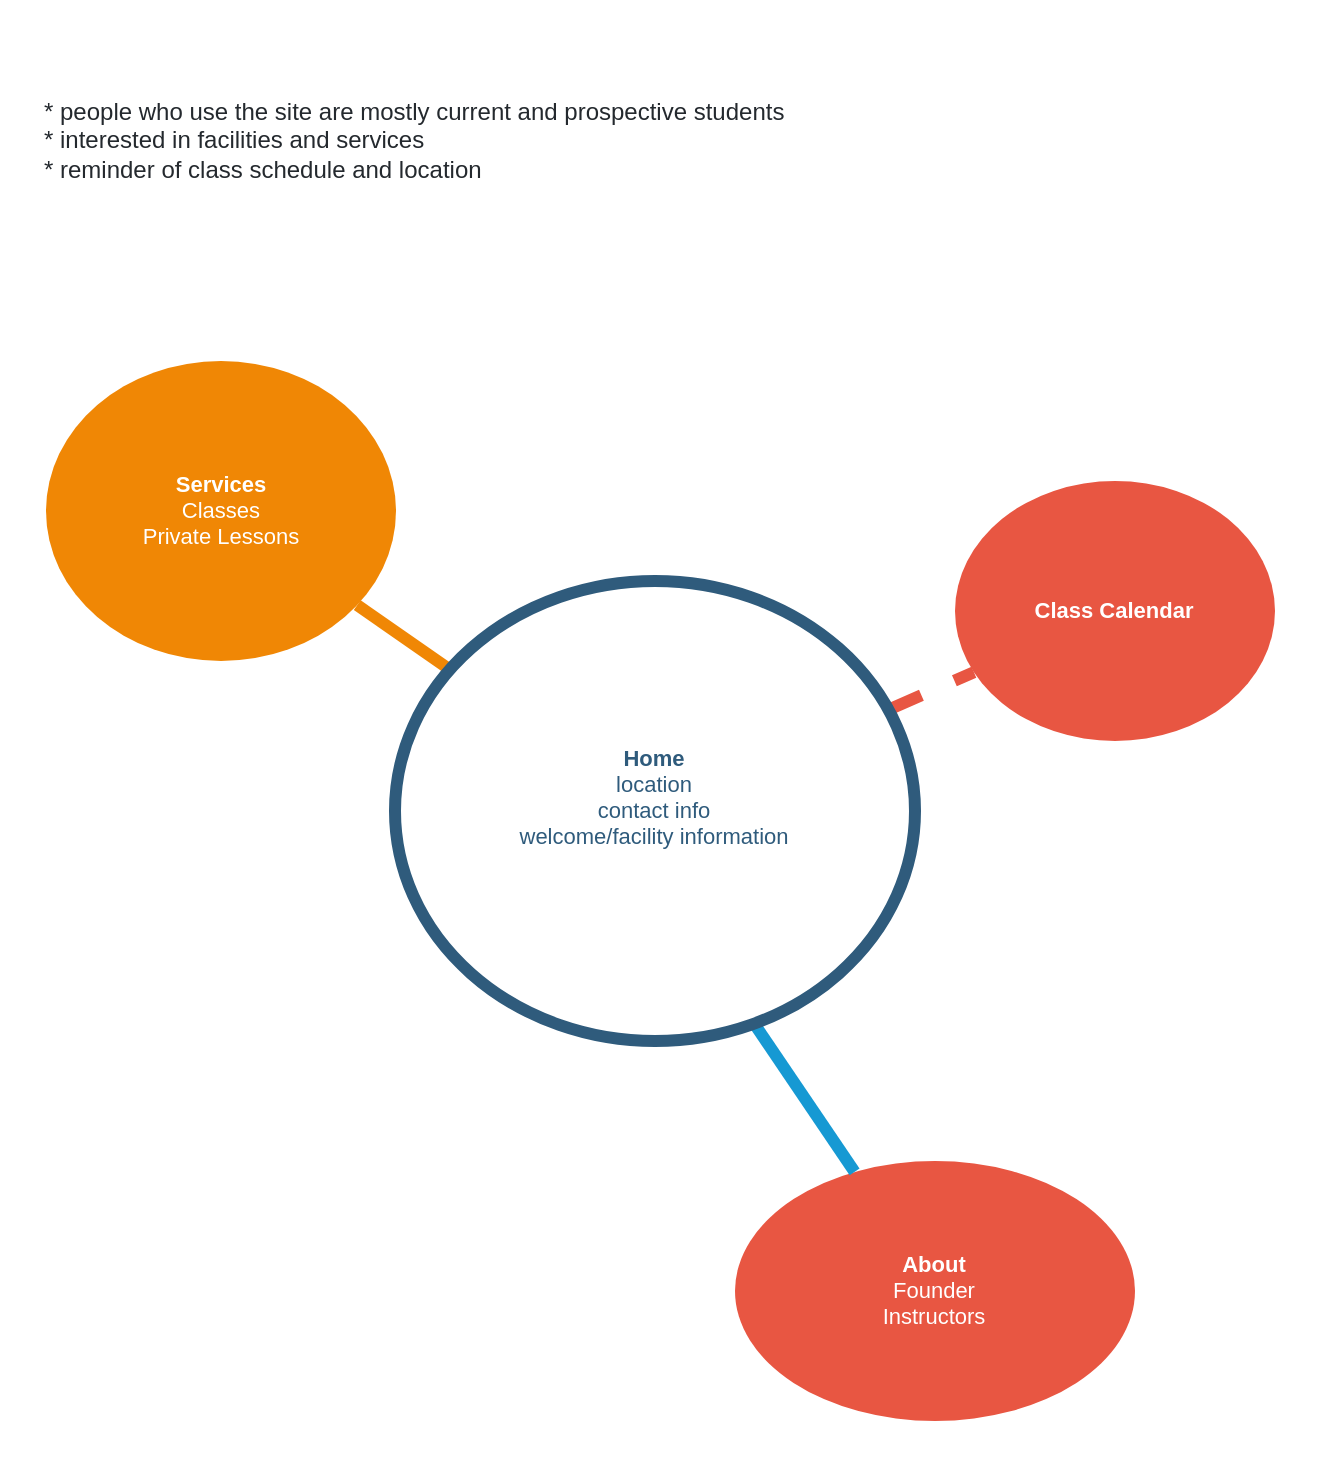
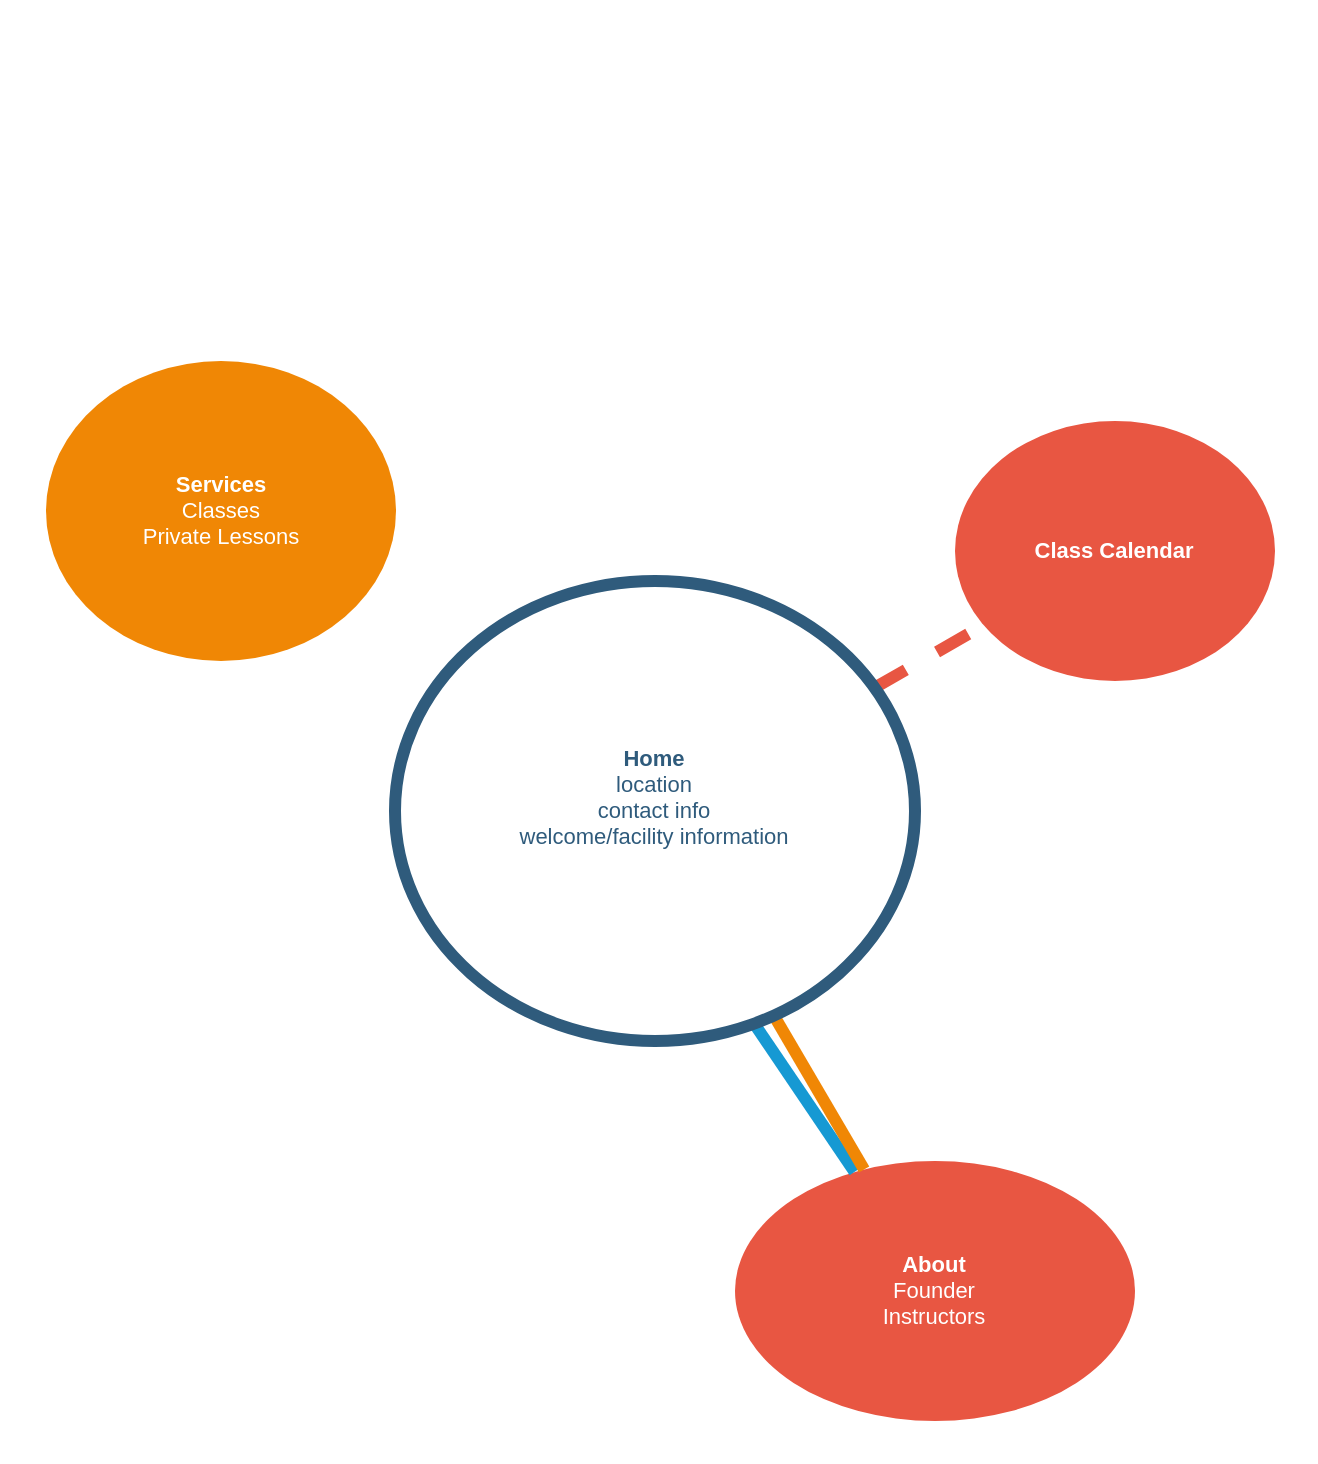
node "* people who use the site are mostly current and prospective students* interested in facilities and services* reminder of class schedule and location": removed
node "Class Calendar": moved (1115, 611) -> (1115, 551)
edge "ServicesClassesPrivate Lessons" -- "Homelocationcontact infowelcome/facility information": now "AboutFounderInstructors" -- "Homelocationcontact infowelcome/facility information"
